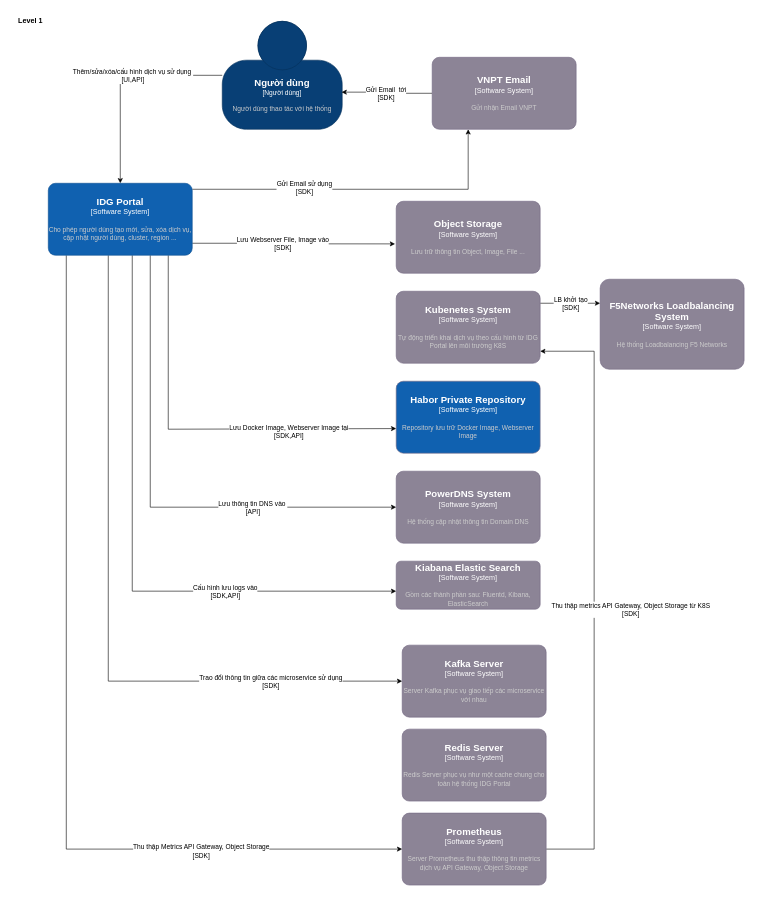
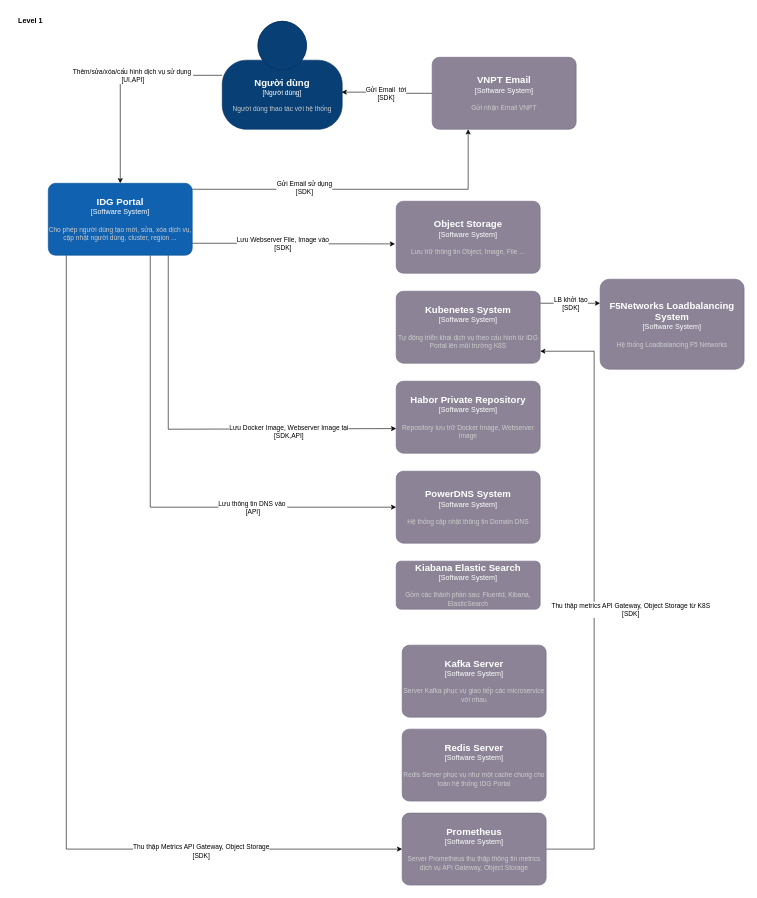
node "Habor Private Repository [Software System] Repository lưu trữ Docker Image, Webserver Image": fillcolor #1061b0 -> #8c8496
edge "IDG Portal [Software System] Cho phép người dùng tạo mới, sửa, xóa dịch vụ, cập nhật người dùng, cluster, region ..." -> "Kiabana Elastic Search [Software System] Gồm các thành phần sau: Fluentd, Kibana, ElasticSearch": removed, label "Cấu hình lưu logs vào [SDK,API]"
edge "IDG Portal [Software System] Cho phép người dùng tạo mới, sửa, xóa dịch vụ, cập nhật người dùng, cluster, region ..." -> "Kafka Server [Software System] Server Kafka phục vụ giao tiếp các microservice với nhau": removed, label "Trao đổi thông tin giữa các microservice sử dụng [SDK]"
